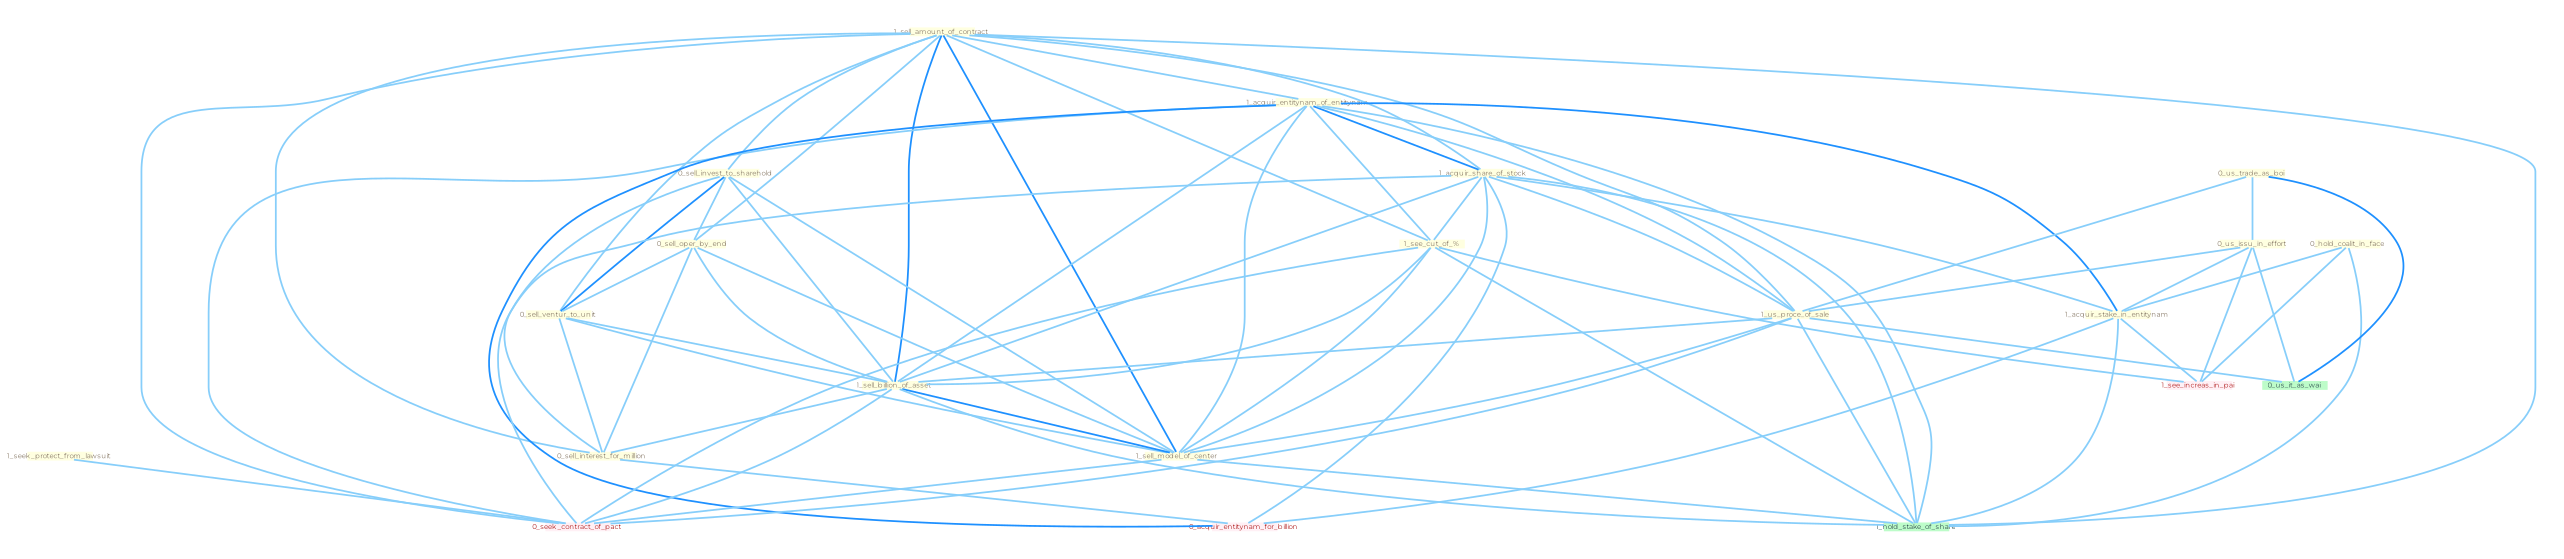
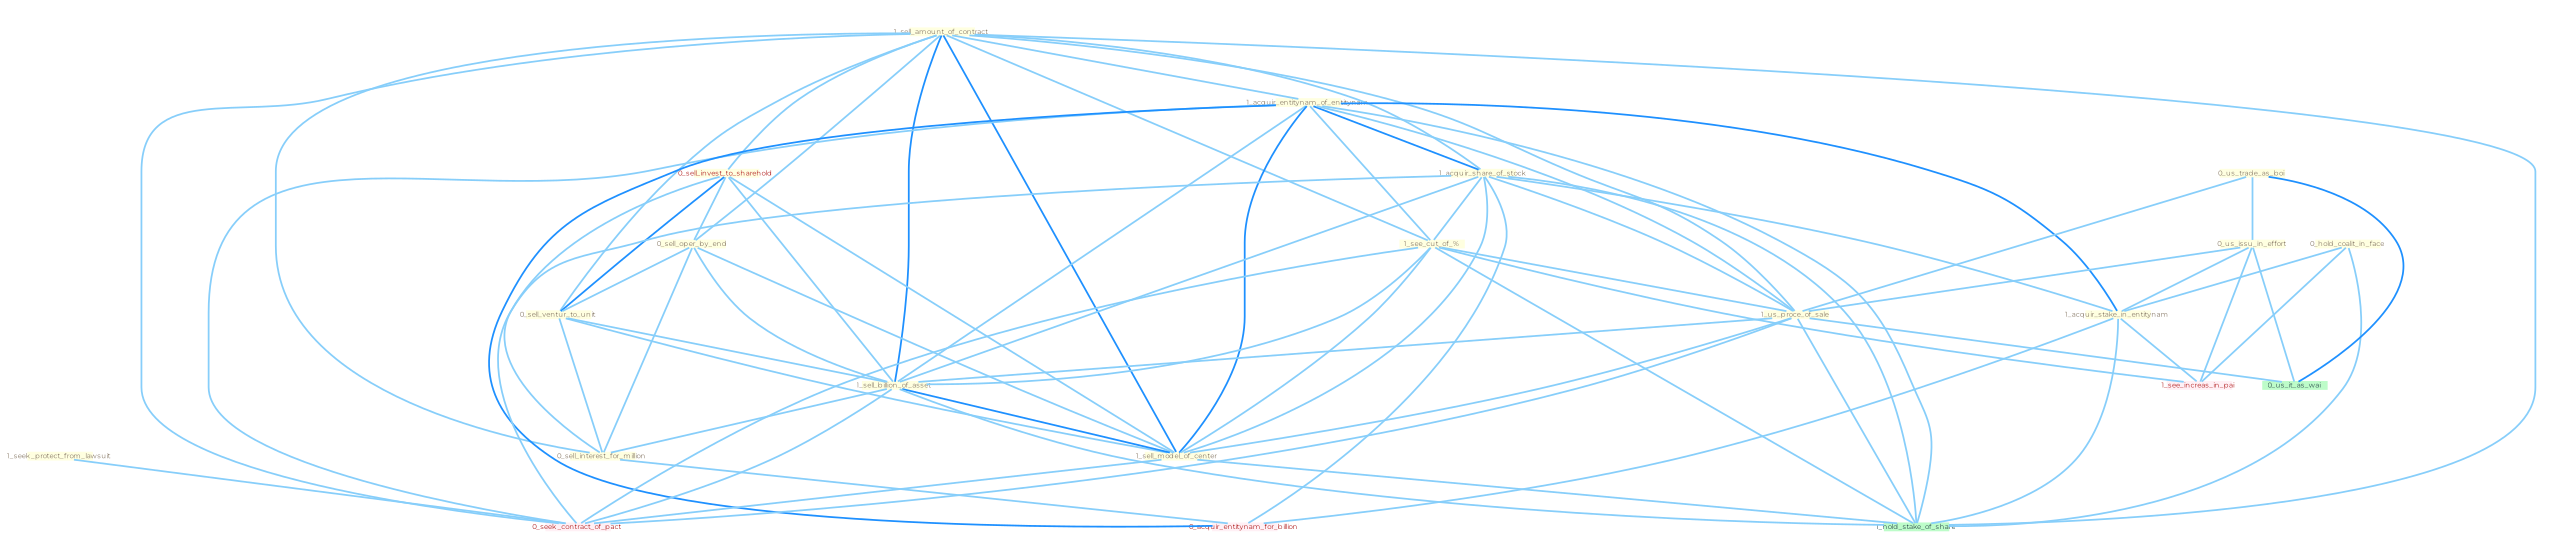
node "0_sell_invest_to_sharehold": fontcolor #8b7d6b -> #b22222
edge "1_see_cut_of_%" -- "1_us_proce_of_sale": added
edge "1_acquir_entitynam_of_entitynam" -- "1_sell_model_of_center": color #87cefa -> #1e90ff
